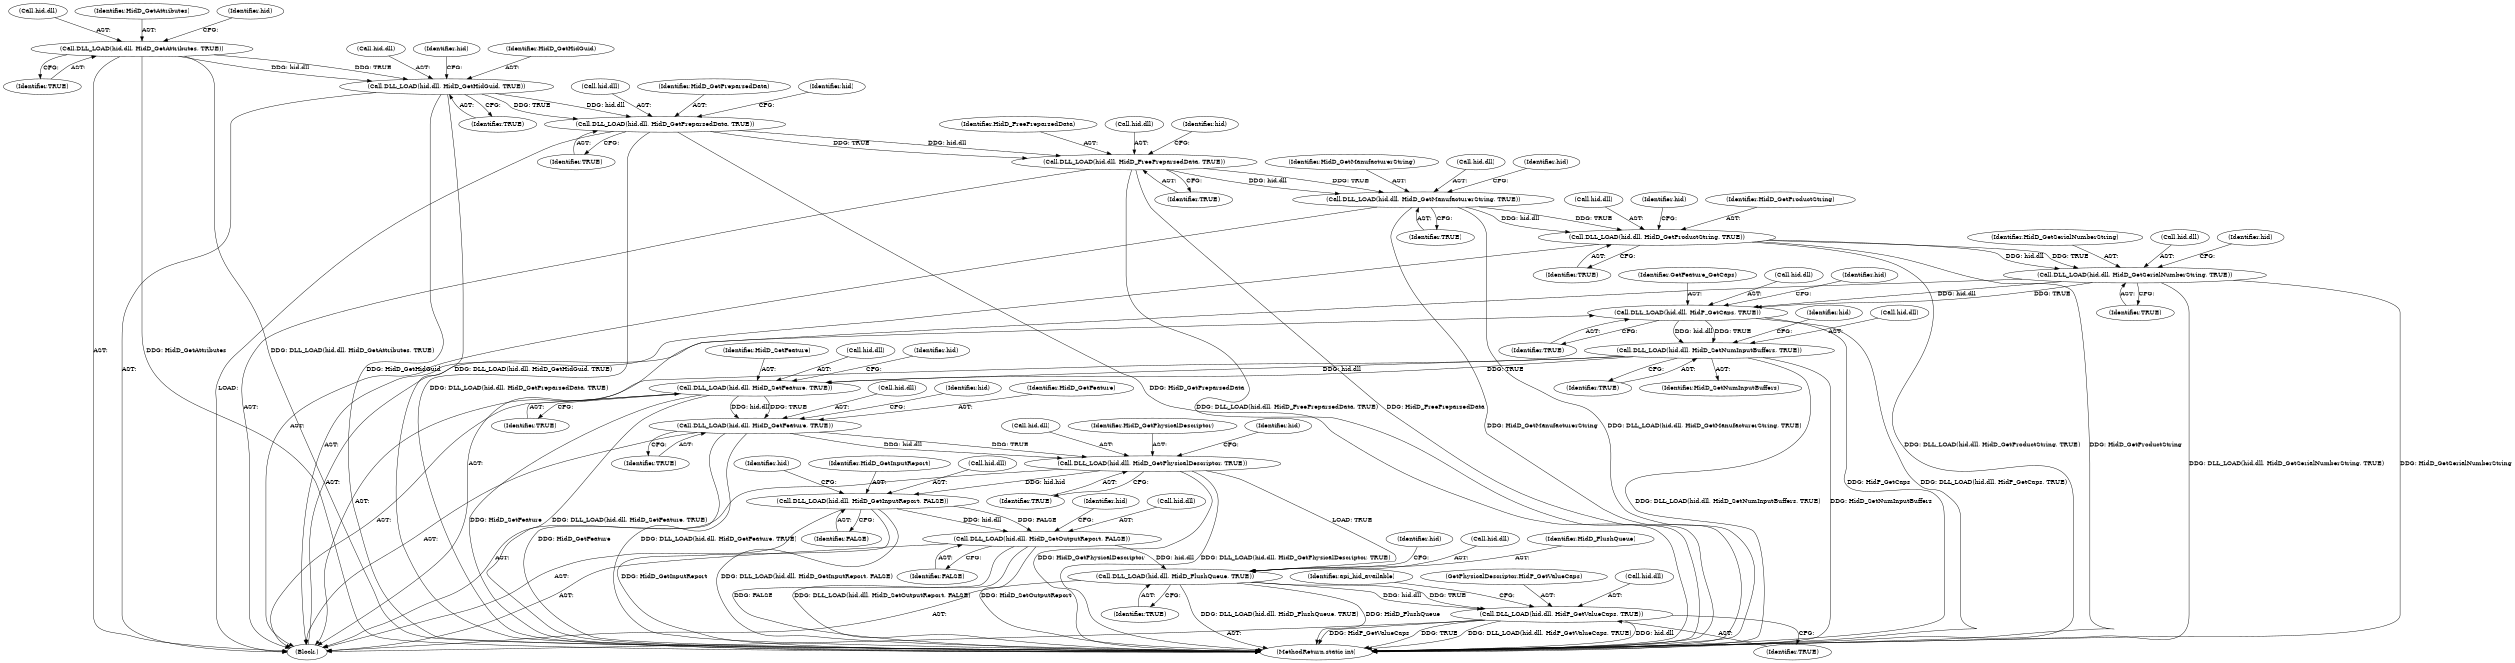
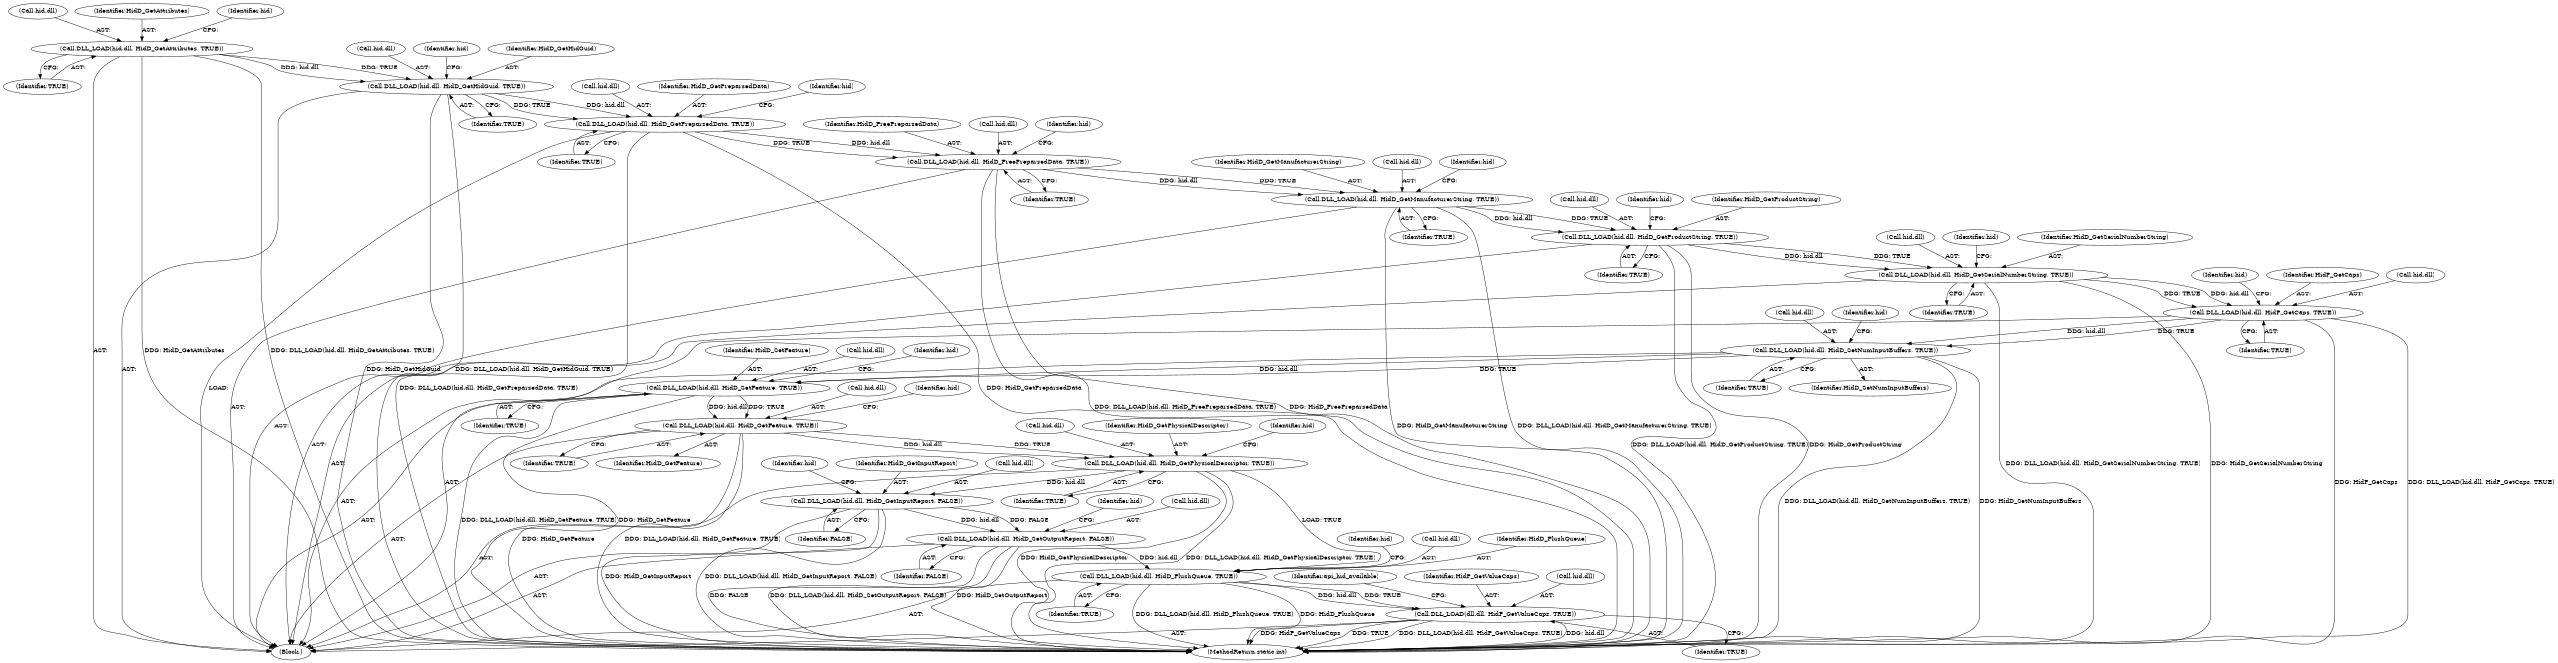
node "(Identifier,GetFeature_GetCaps)": label "(Identifier,GetFeature_GetCaps)" -> "(Identifier,HidP_GetCaps)"
edge "(Block,)" -> "(Call,DLL_LOAD(hid.dll, HidP_GetCaps, TRUE))": reversed
edge "(Identifier,HidD_GetFeature)" -> "(Call,DLL_LOAD(hid.dll, HidD_GetFeature, TRUE))": reversed
edge "(Call,DLL_LOAD(hid.dll, HidD_GetPhysicalDescriptor, TRUE))" -> "(Call,DLL_LOAD(hid.dll, HidD_GetInputReport, FALSE))": label "DDG: hid.hid" -> "DDG: hid.dll"
node "(GetPhysicalDescriptor,HidP_GetValueCaps)": label "(GetPhysicalDescriptor,HidP_GetValueCaps)" -> "(Identifier,HidP_GetValueCaps)"
node "(Call,DLL_LOAD(hid.dll, HidP_GetValueCaps, TRUE))": label "(Call,DLL_LOAD(hid.dll, HidP_GetValueCaps, TRUE))" -> "(Call,DLL_LOAD(dll.dll, HidP_GetValueCaps, TRUE))"
